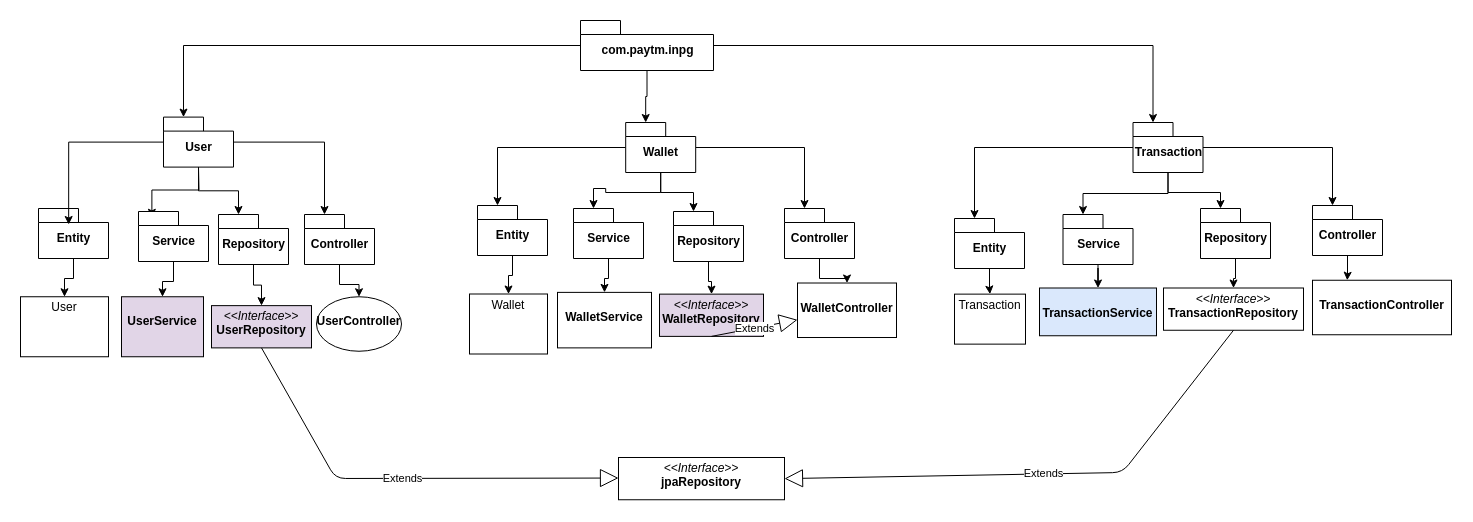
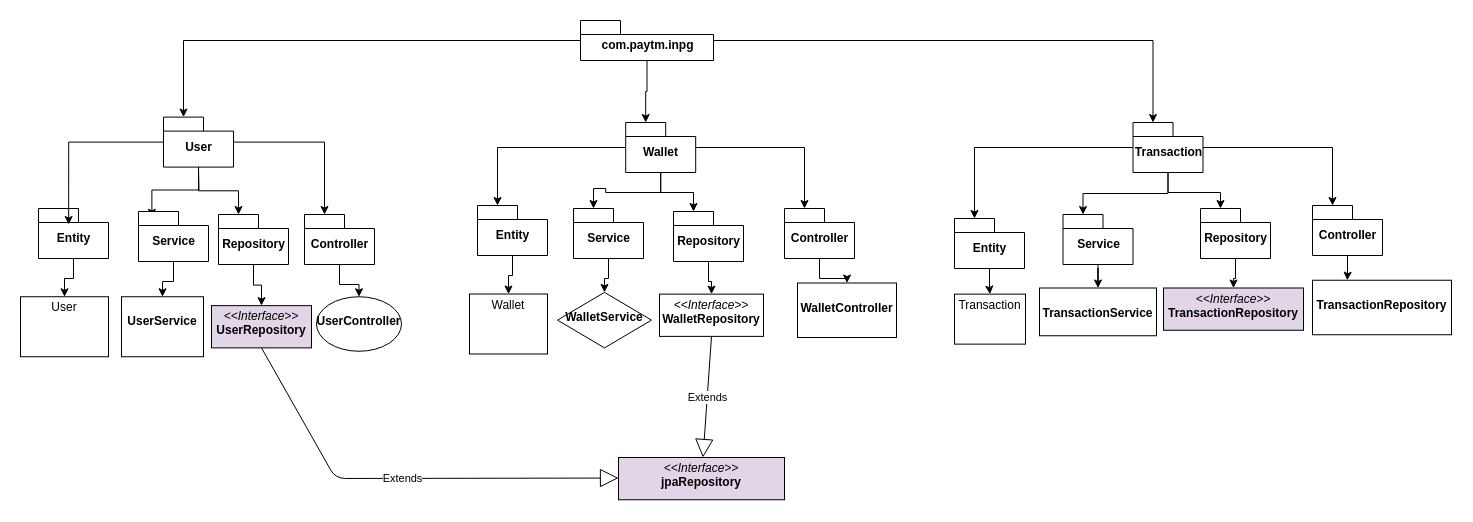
node "com.paytm.inpg": size 133x50 -> 133x40
node "TransactionController": label "TransactionController" -> "TransactionRepository"
node "<<Interface>> TransactionRepository": fillcolor #ffffff -> #e1d5e7
node "TransactionService": fillcolor #dae8fc -> #ffffff
node "<<Interface>> WalletRepository": fillcolor #e1d5e7 -> #ffffff
node "WalletService": shape rectangle -> diamond
node "UserService": fillcolor #e1d5e7 -> #ffffff
edge "<<Interface>> WalletRepository" -> "WalletController": now "<<Interface>> WalletRepository" -> "<<Interface>> jpaRepository"
edge "<<Interface>> TransactionRepository" -> "<<Interface>> jpaRepository": removed, label "Extends"
node "<<Interface>> jpaRepository": fillcolor #ffffff -> #e1d5e7
